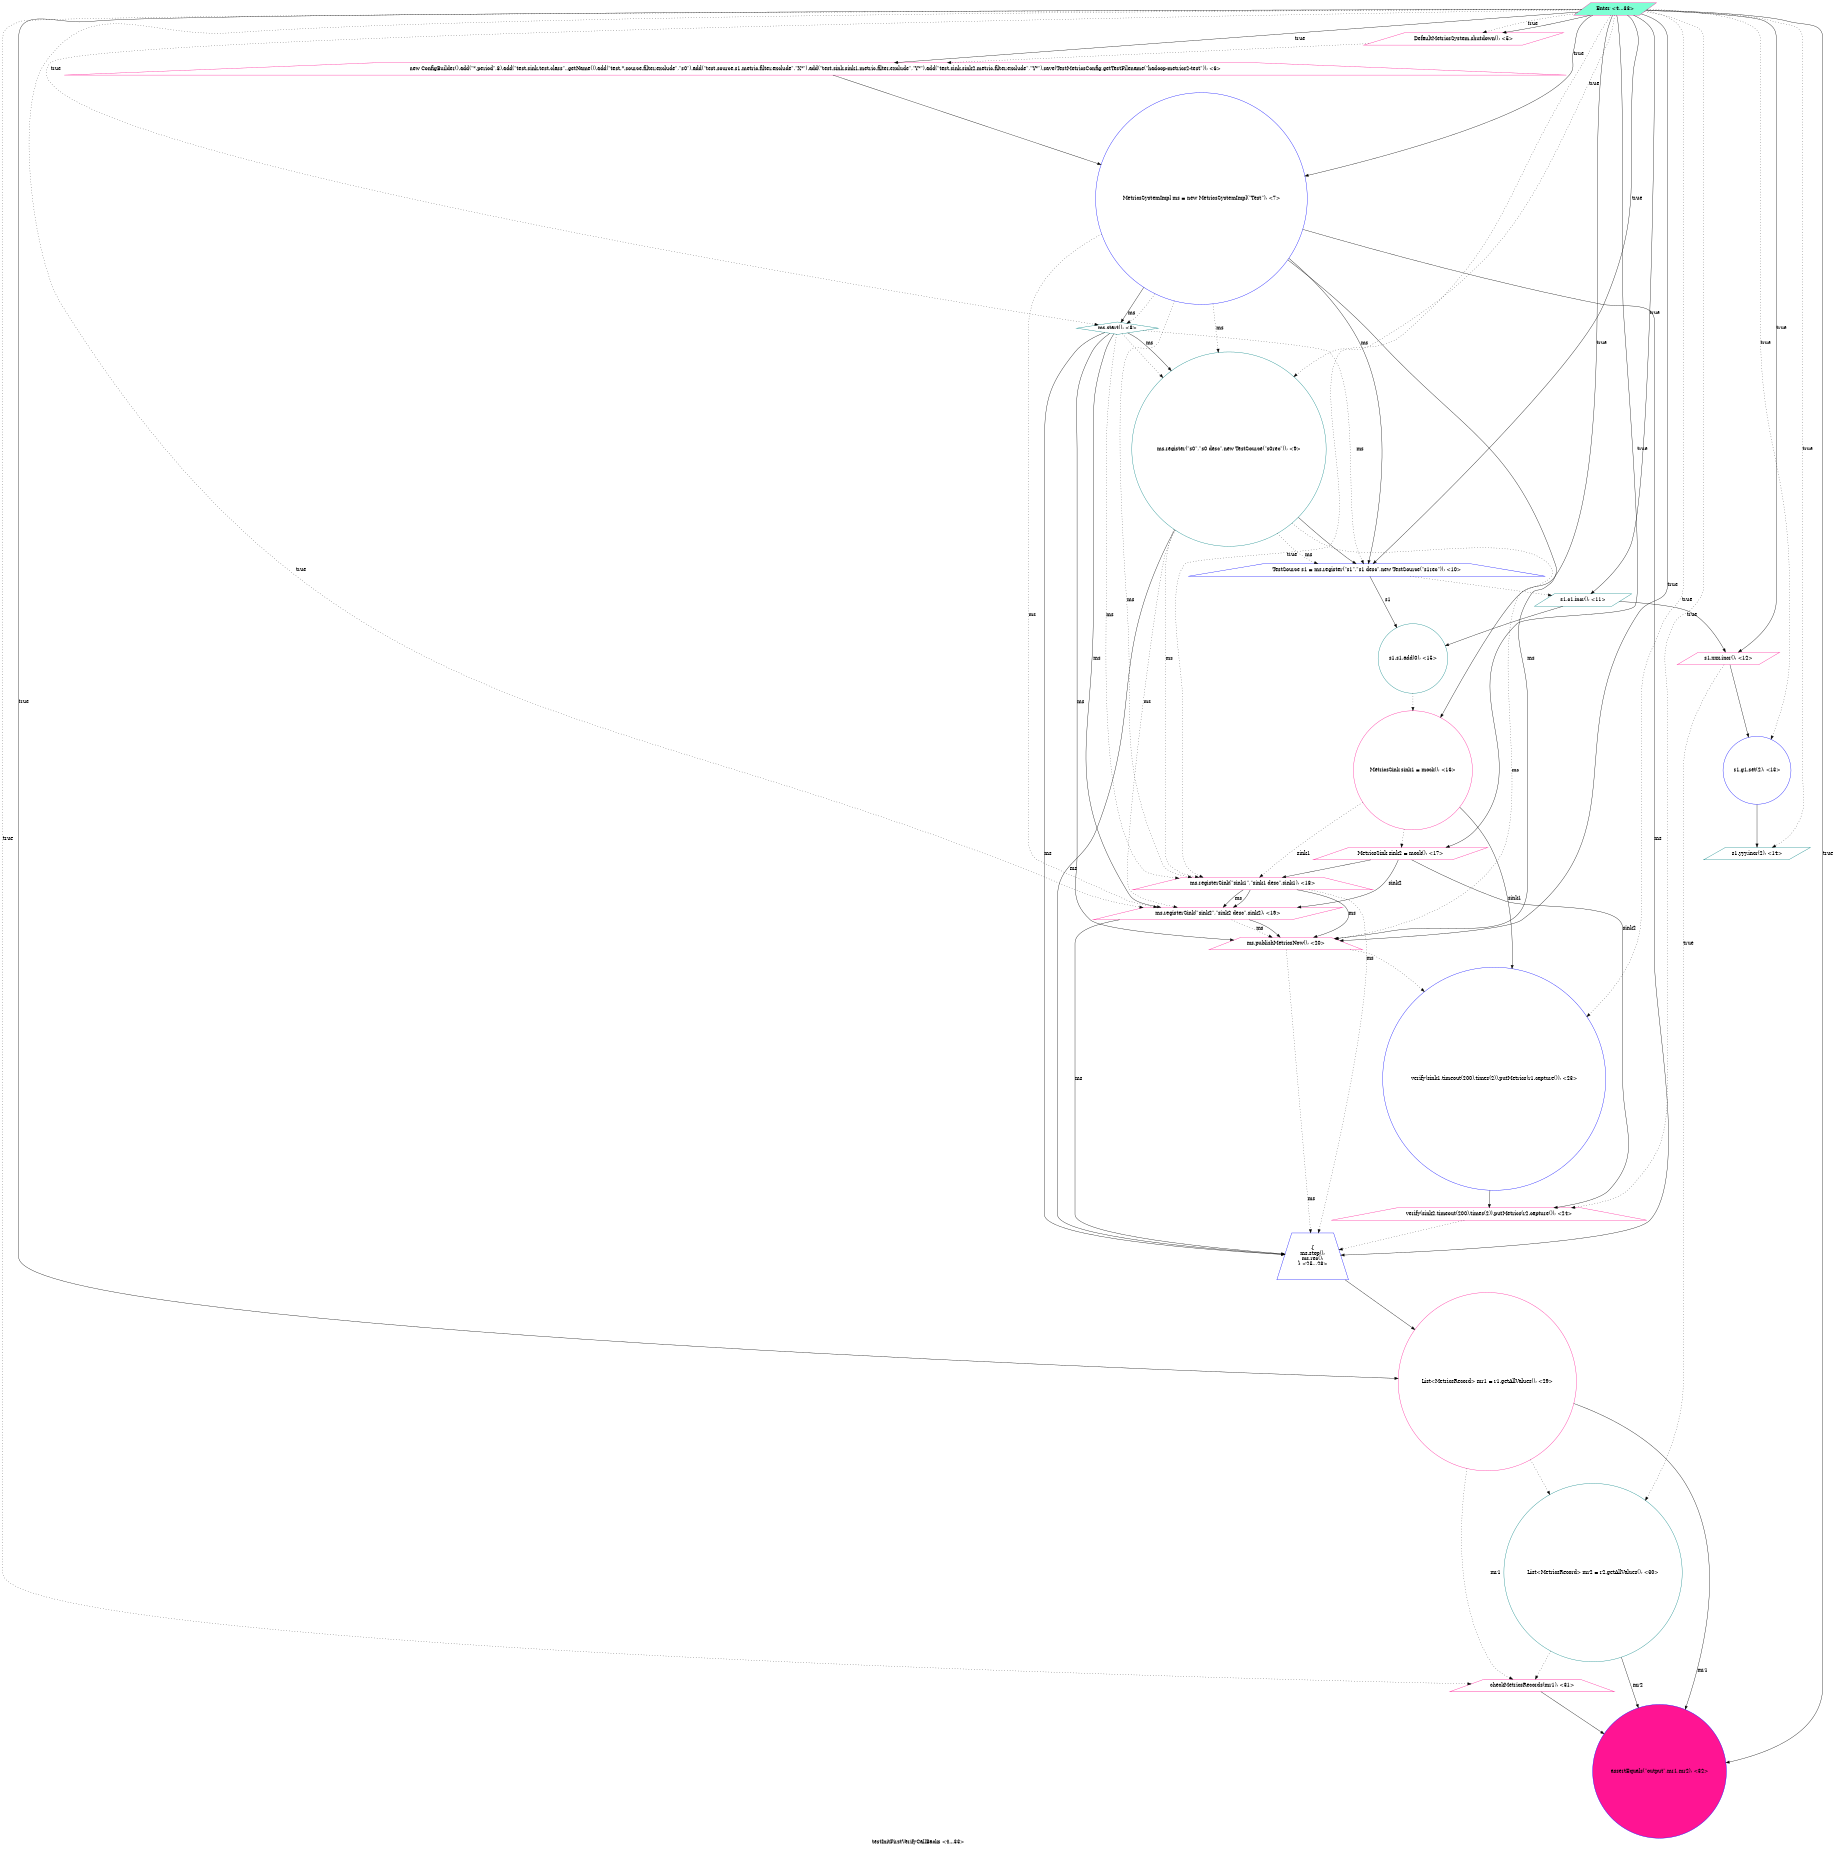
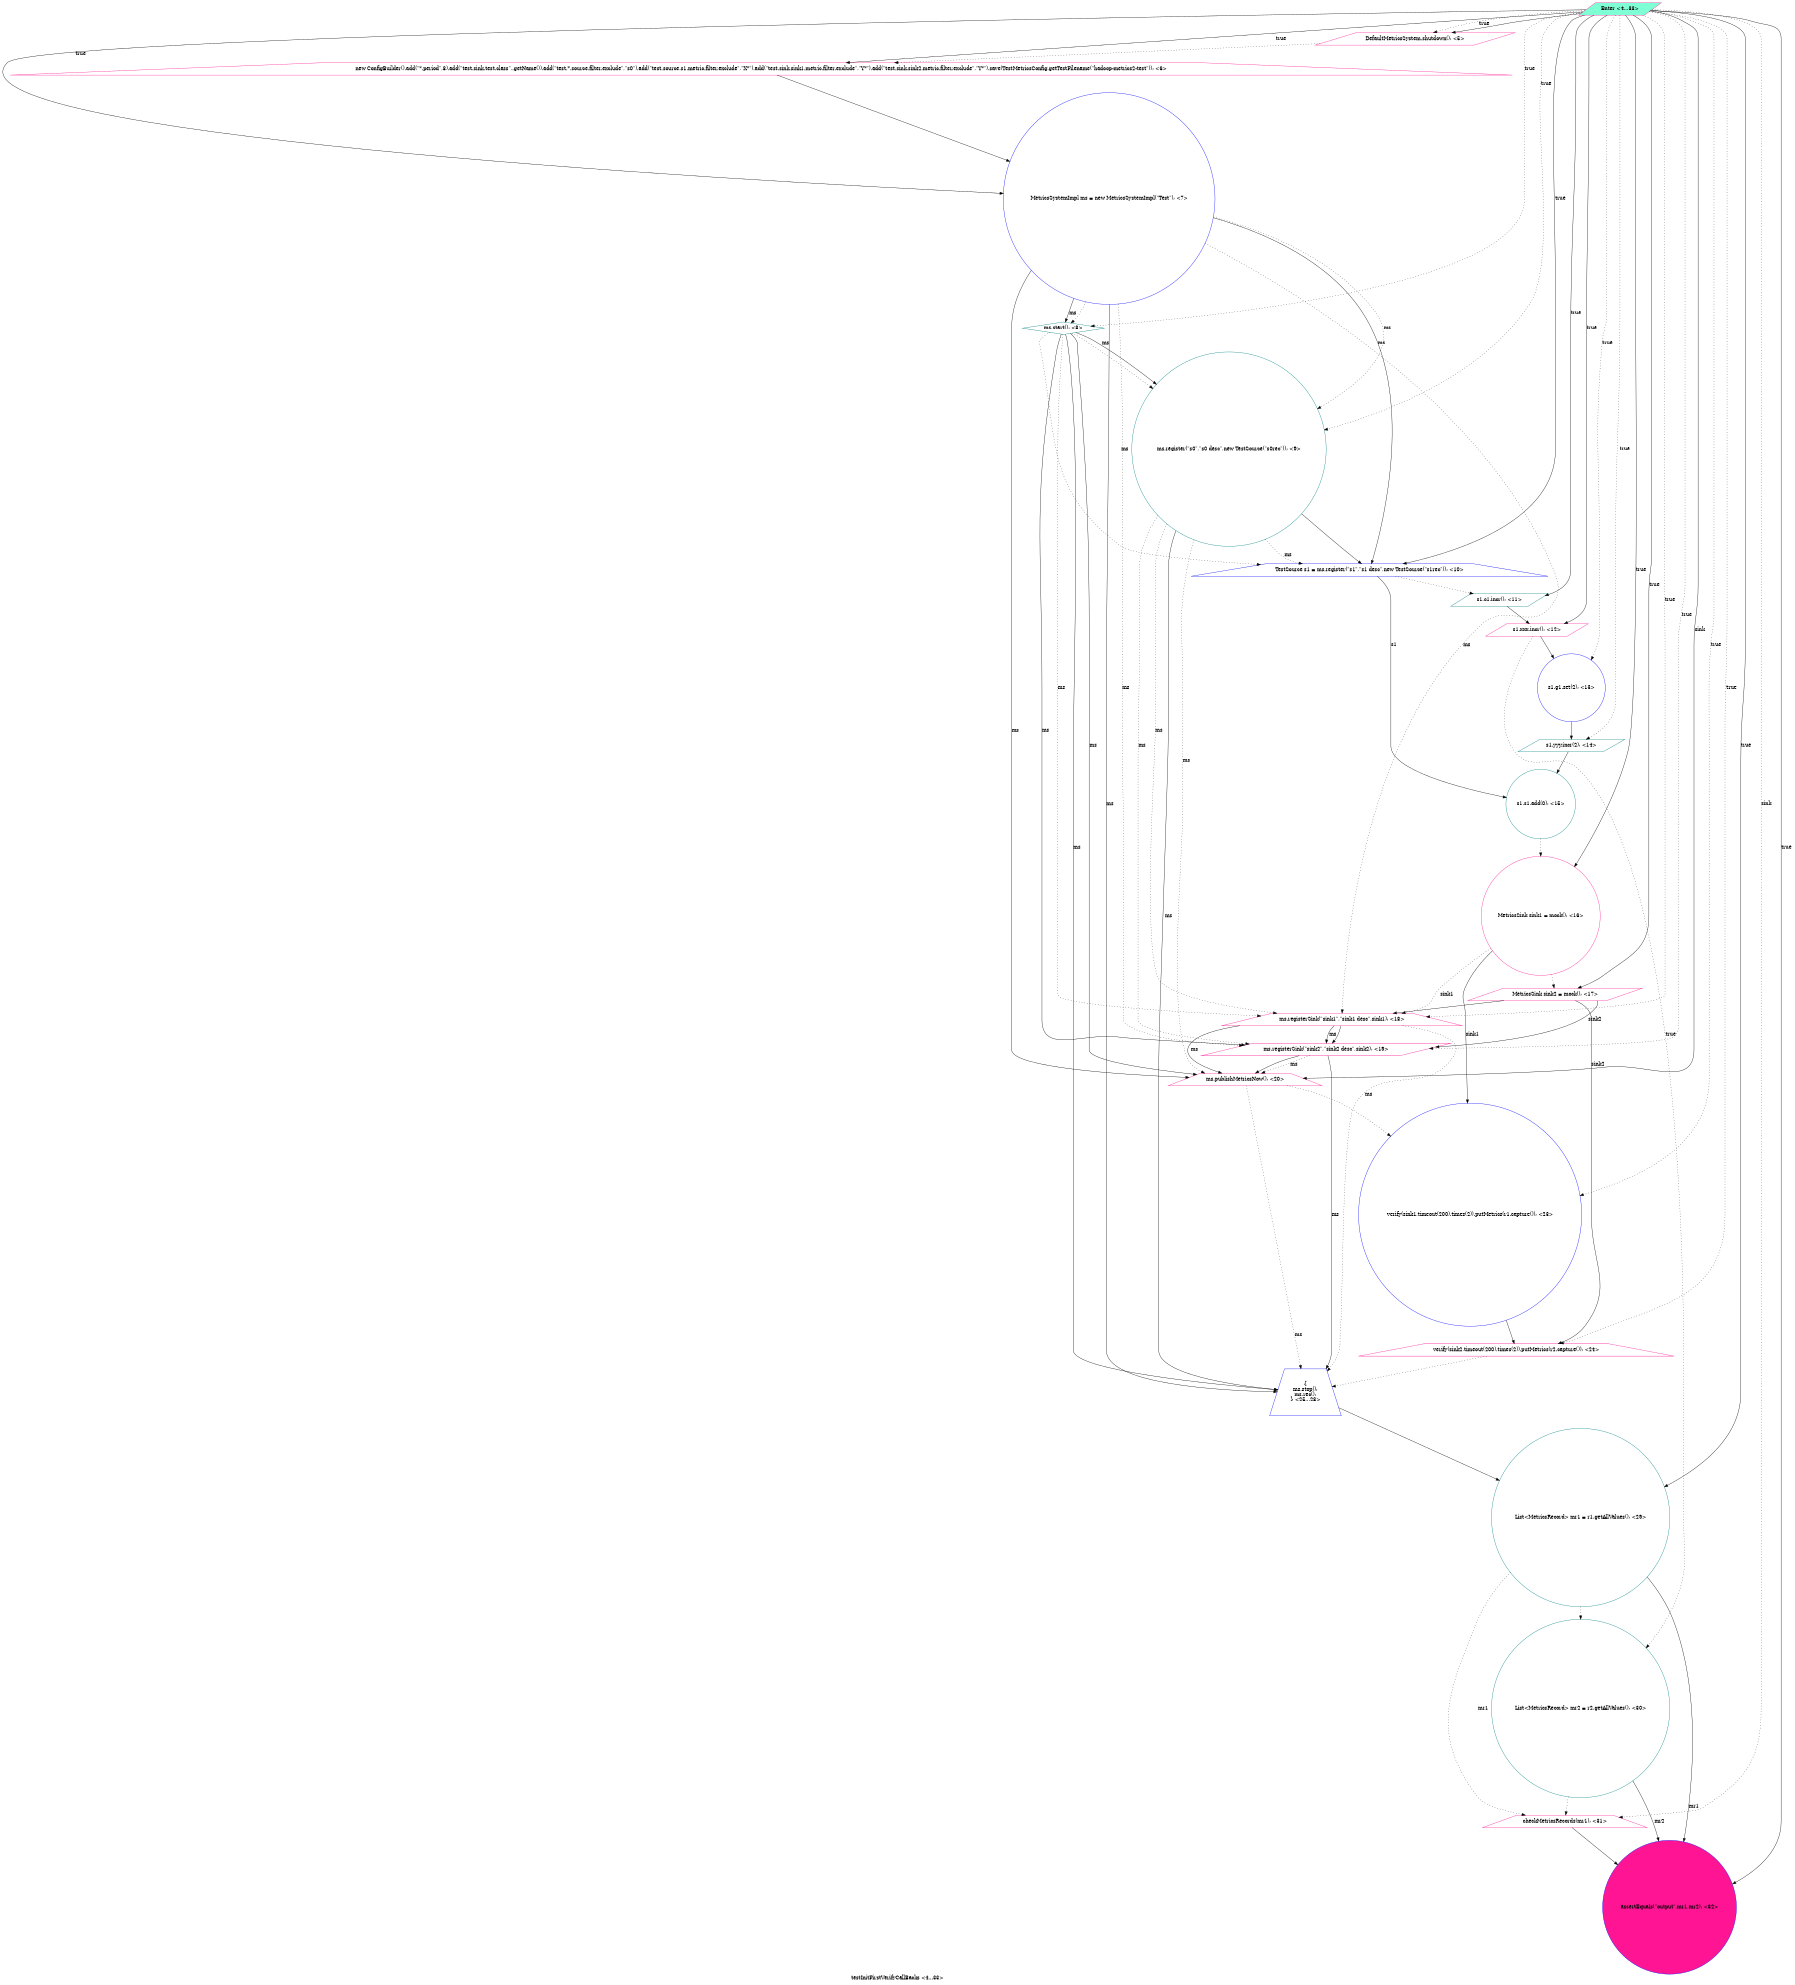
edge "Enter <4...33>" -> "ms.publishMetricsNow(); <20>": label "true" -> "sink"
edge "s1.c1.incr(); <11>" -> "s1.s1.add(0); <15>": now "s1.yyy.incr(2); <14>" -> "s1.s1.add(0); <15>"
edge "Enter <4...33>" -> "checkMetricsRecords(mr1); <31>": label "true" -> "sink"
node "List<MetricsRecord> mr1 = r1.getAllValues(); <29>": color deeppink -> teal
